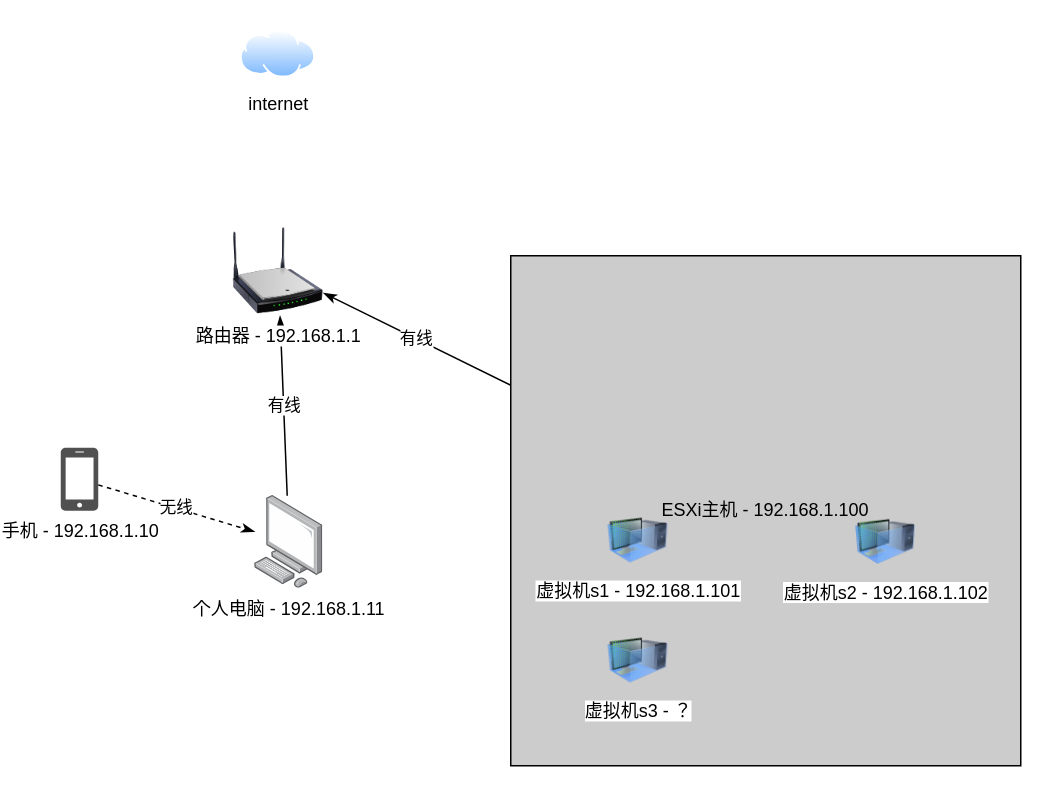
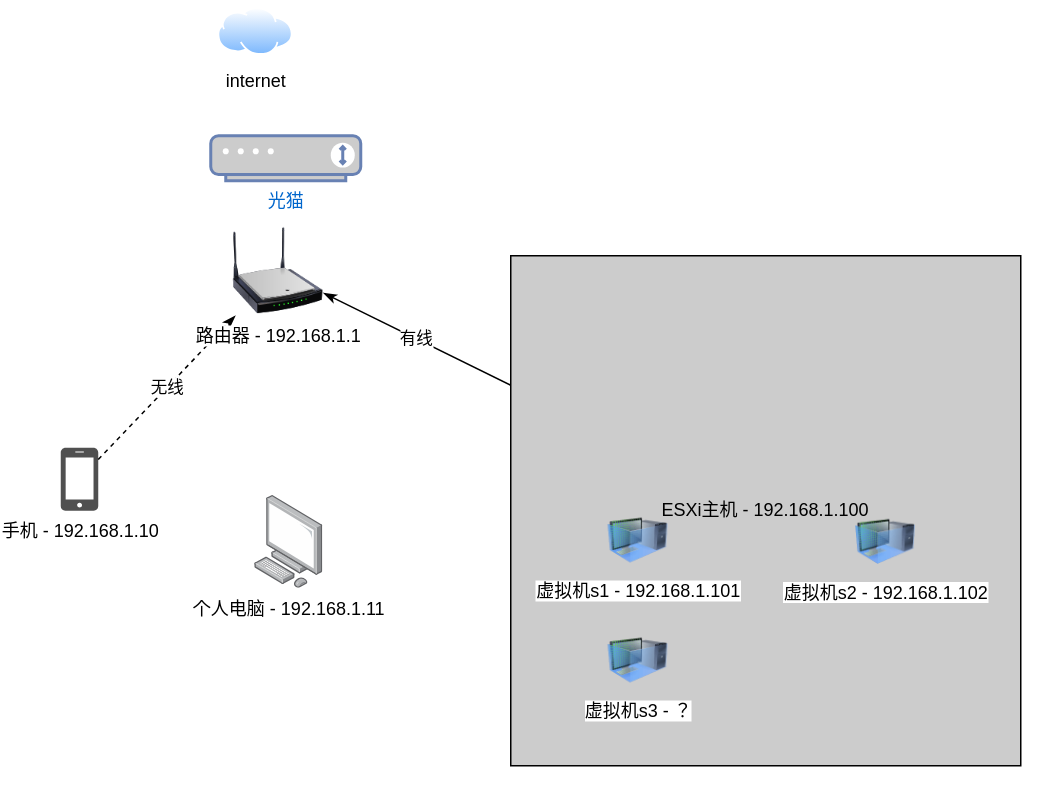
node "internet": moved (278, 54) -> (256, 32)
node "光猫": added
edge "个人电脑 - 192.168.1.11" -> "路由器 - 192.168.1.1": removed, label "有线"
edge "手机 - 192.168.1.10" -> "个人电脑 - 192.168.1.11": now "手机 - 192.168.1.10" -> "路由器 - 192.168.1.1"
